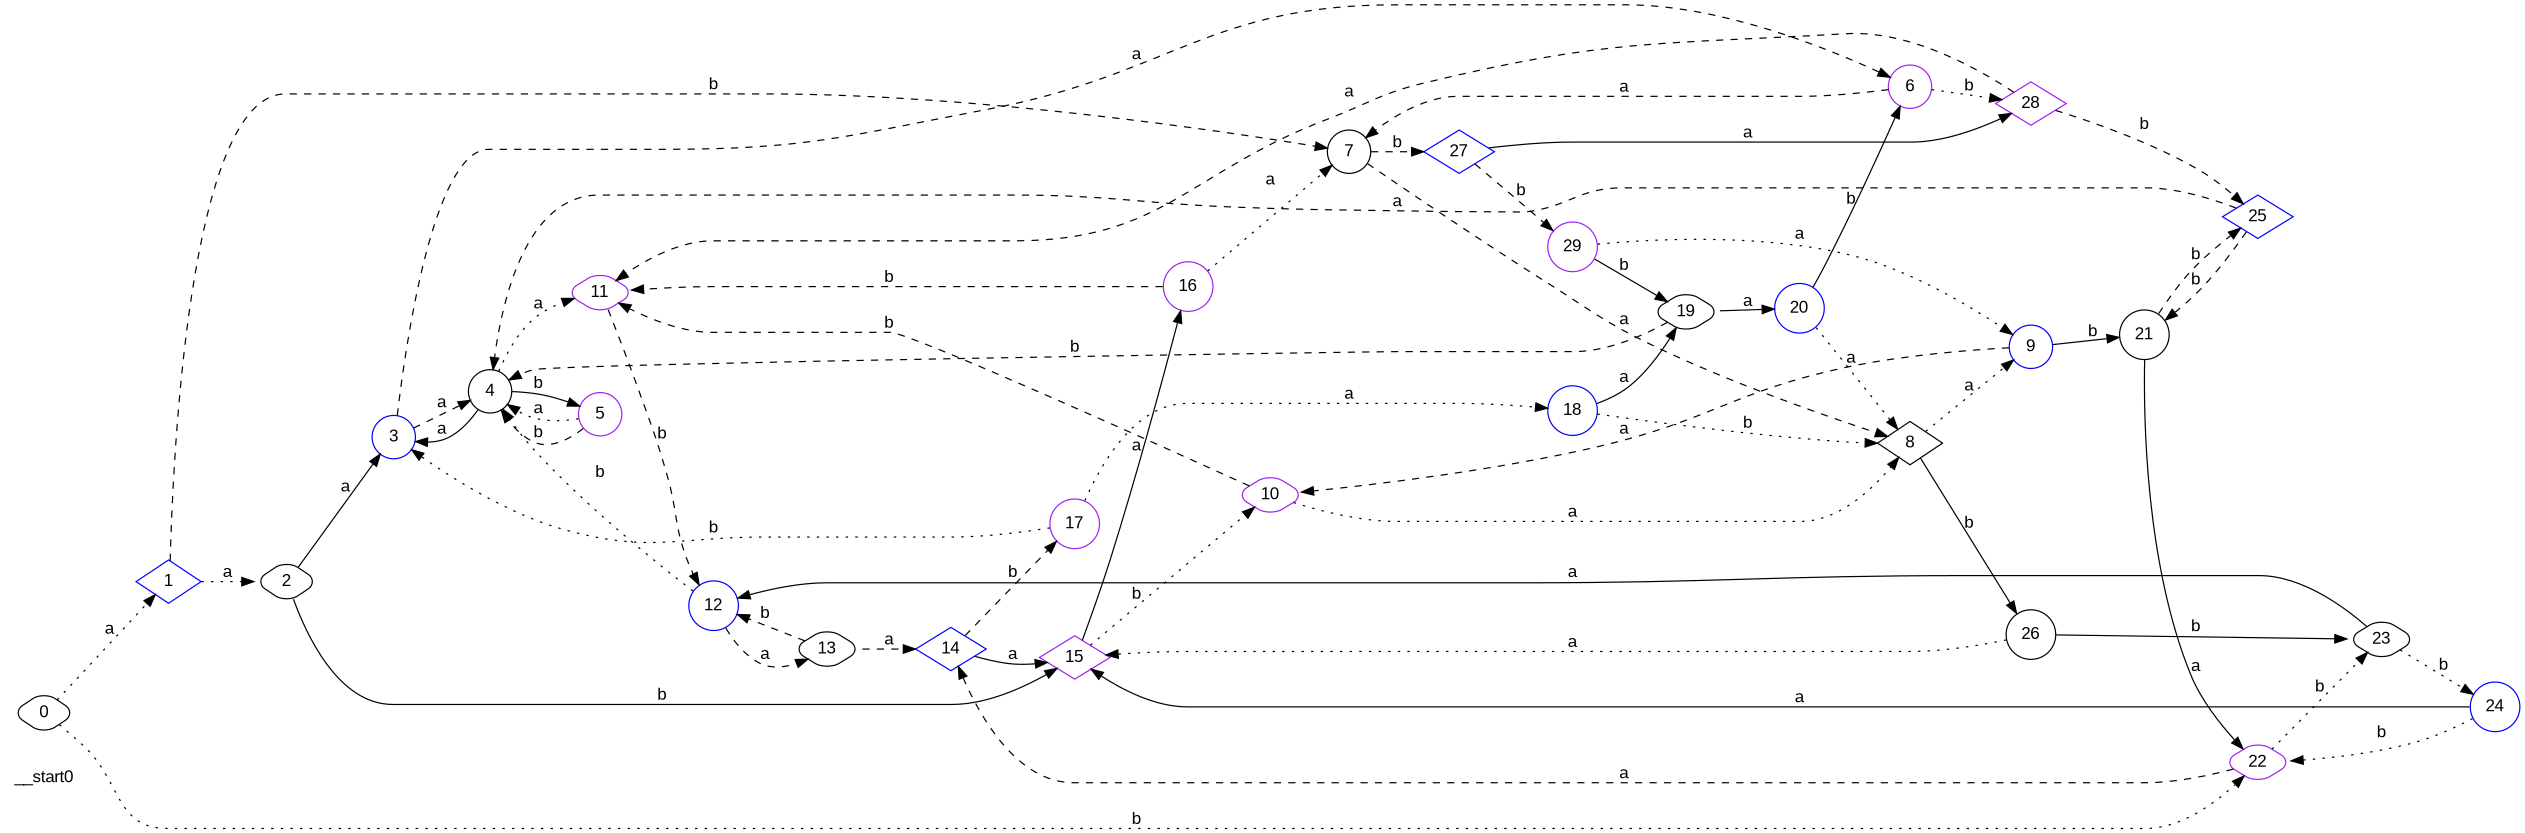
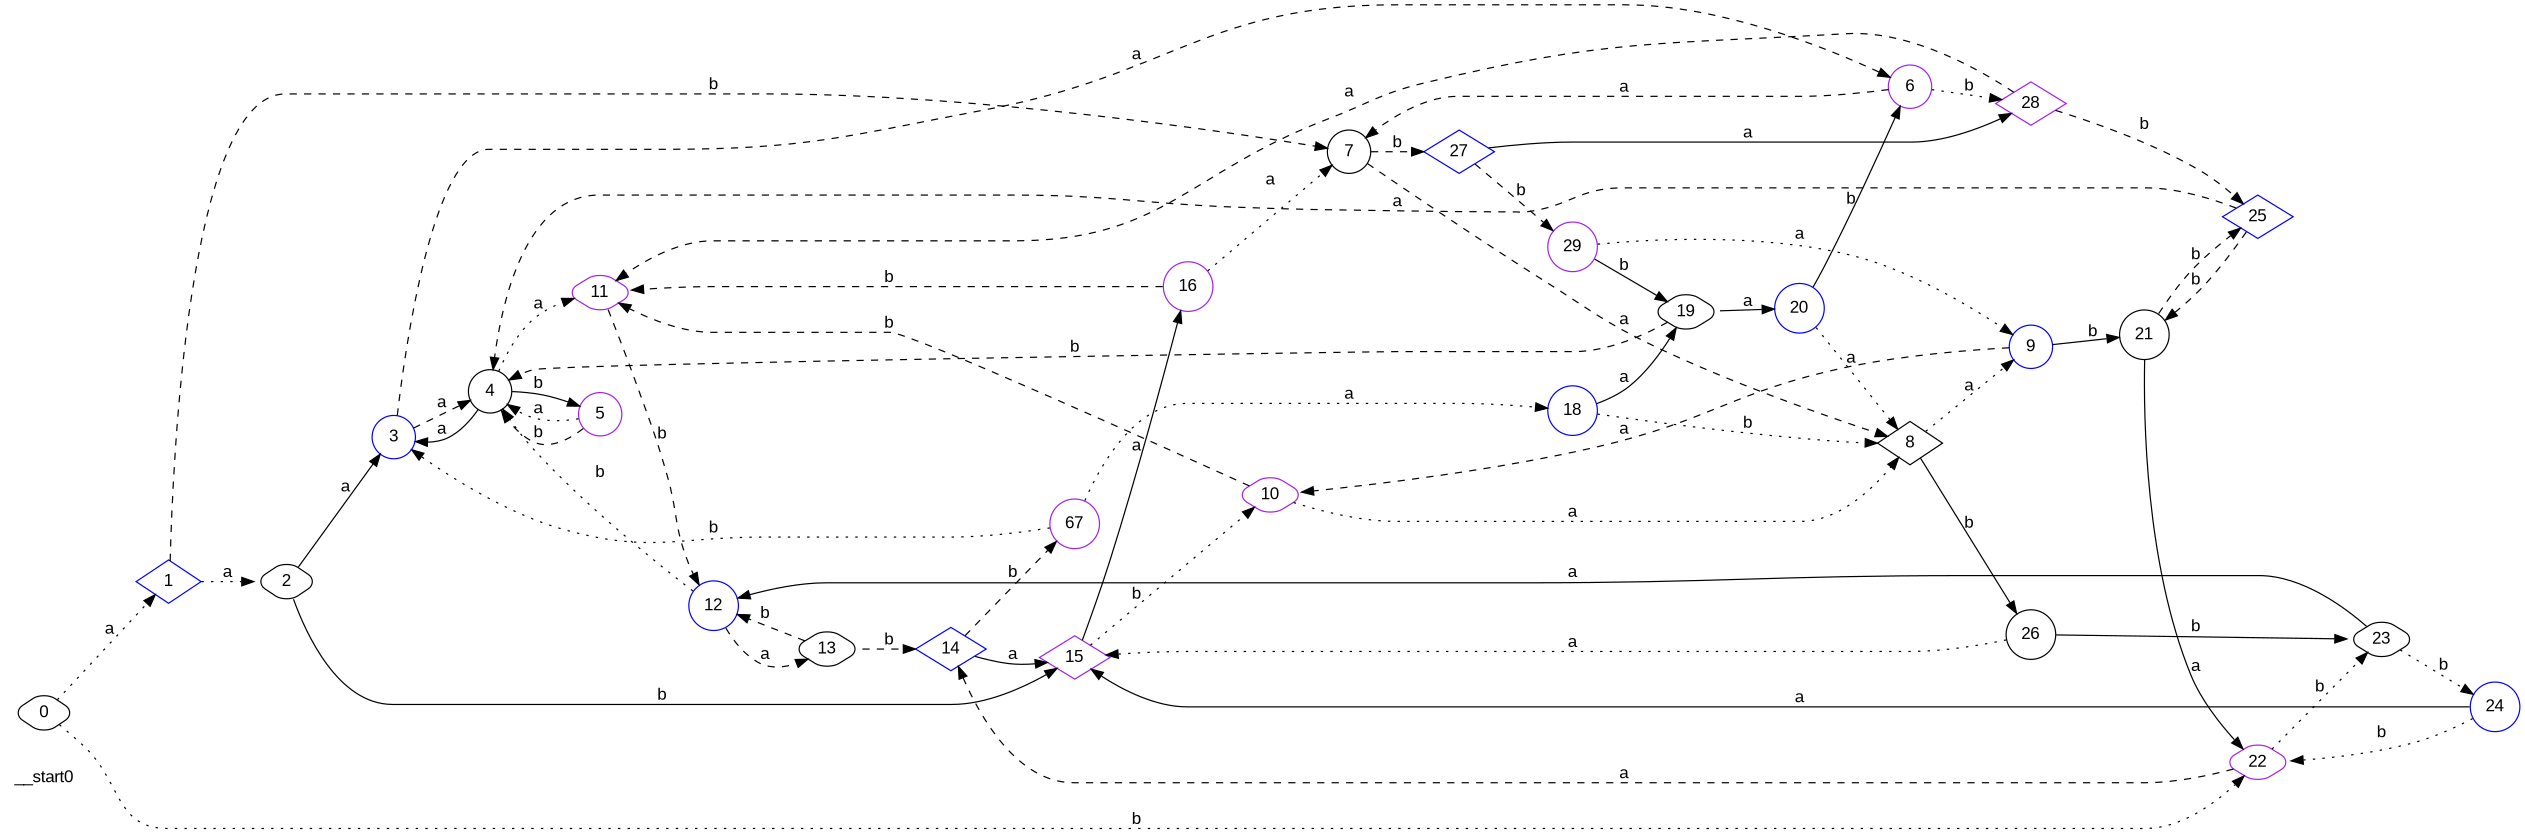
node "17": label "17" -> "67"
edge "13" -> "14": label "a" -> "b"
